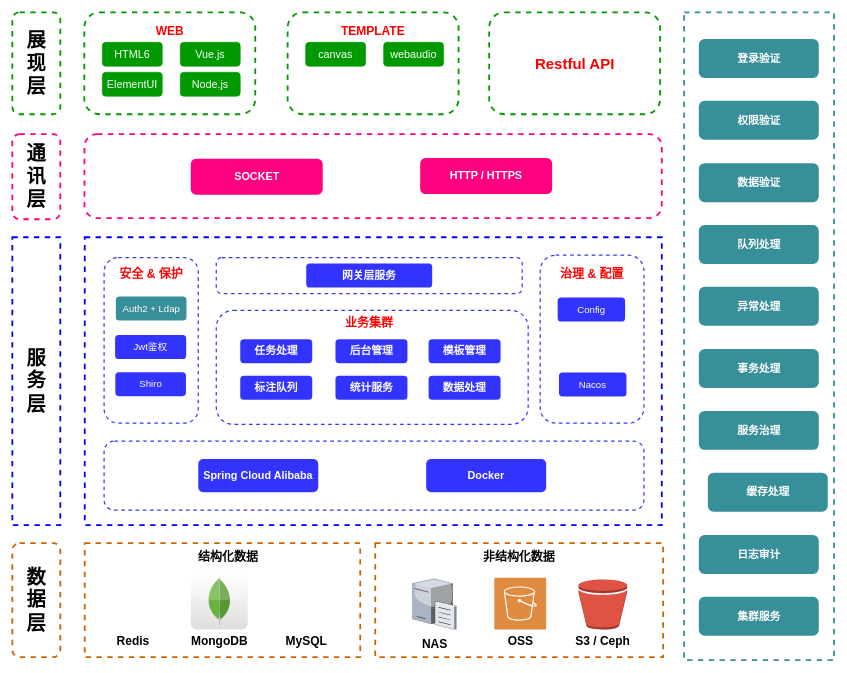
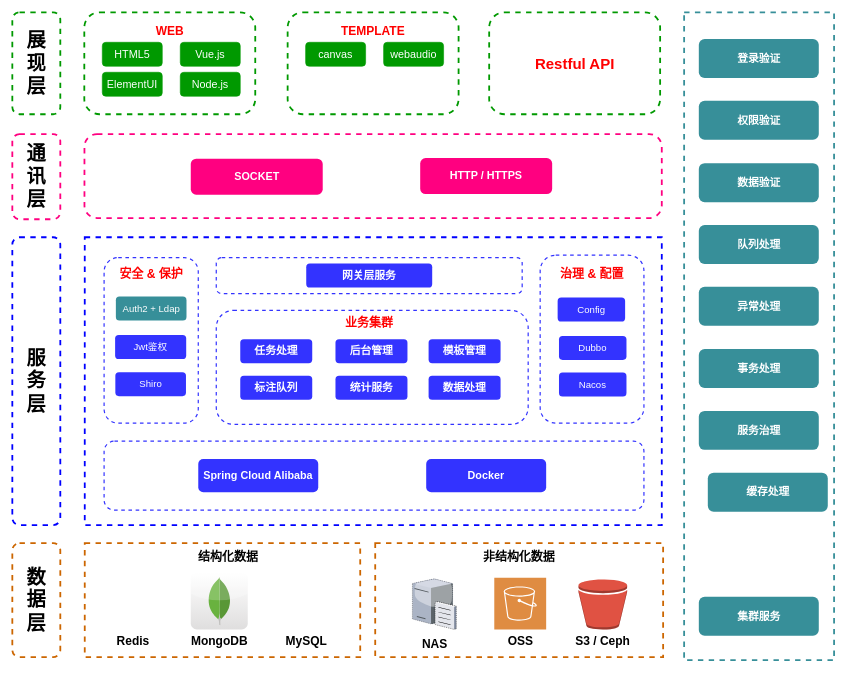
node "HTML6": label "HTML6" -> "HTML5"
node "Dubbo": added
node "服 务 层": shape rectangle -> rounded rectangle
node "日志审计": removed
